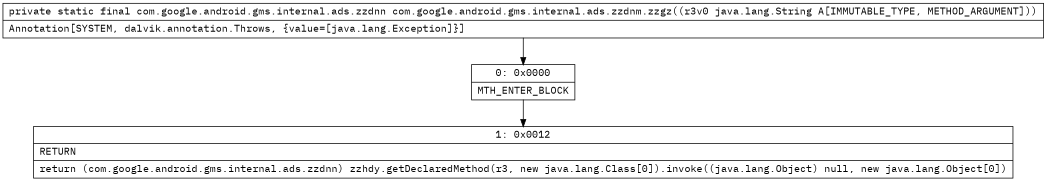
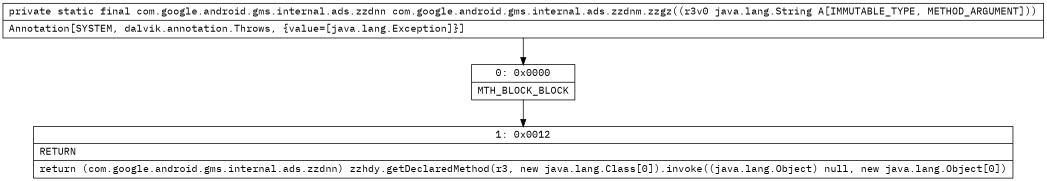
node "0: 0x0000": text "MTH_ENTER_BLOCK" -> "MTH_BLOCK_BLOCK"
